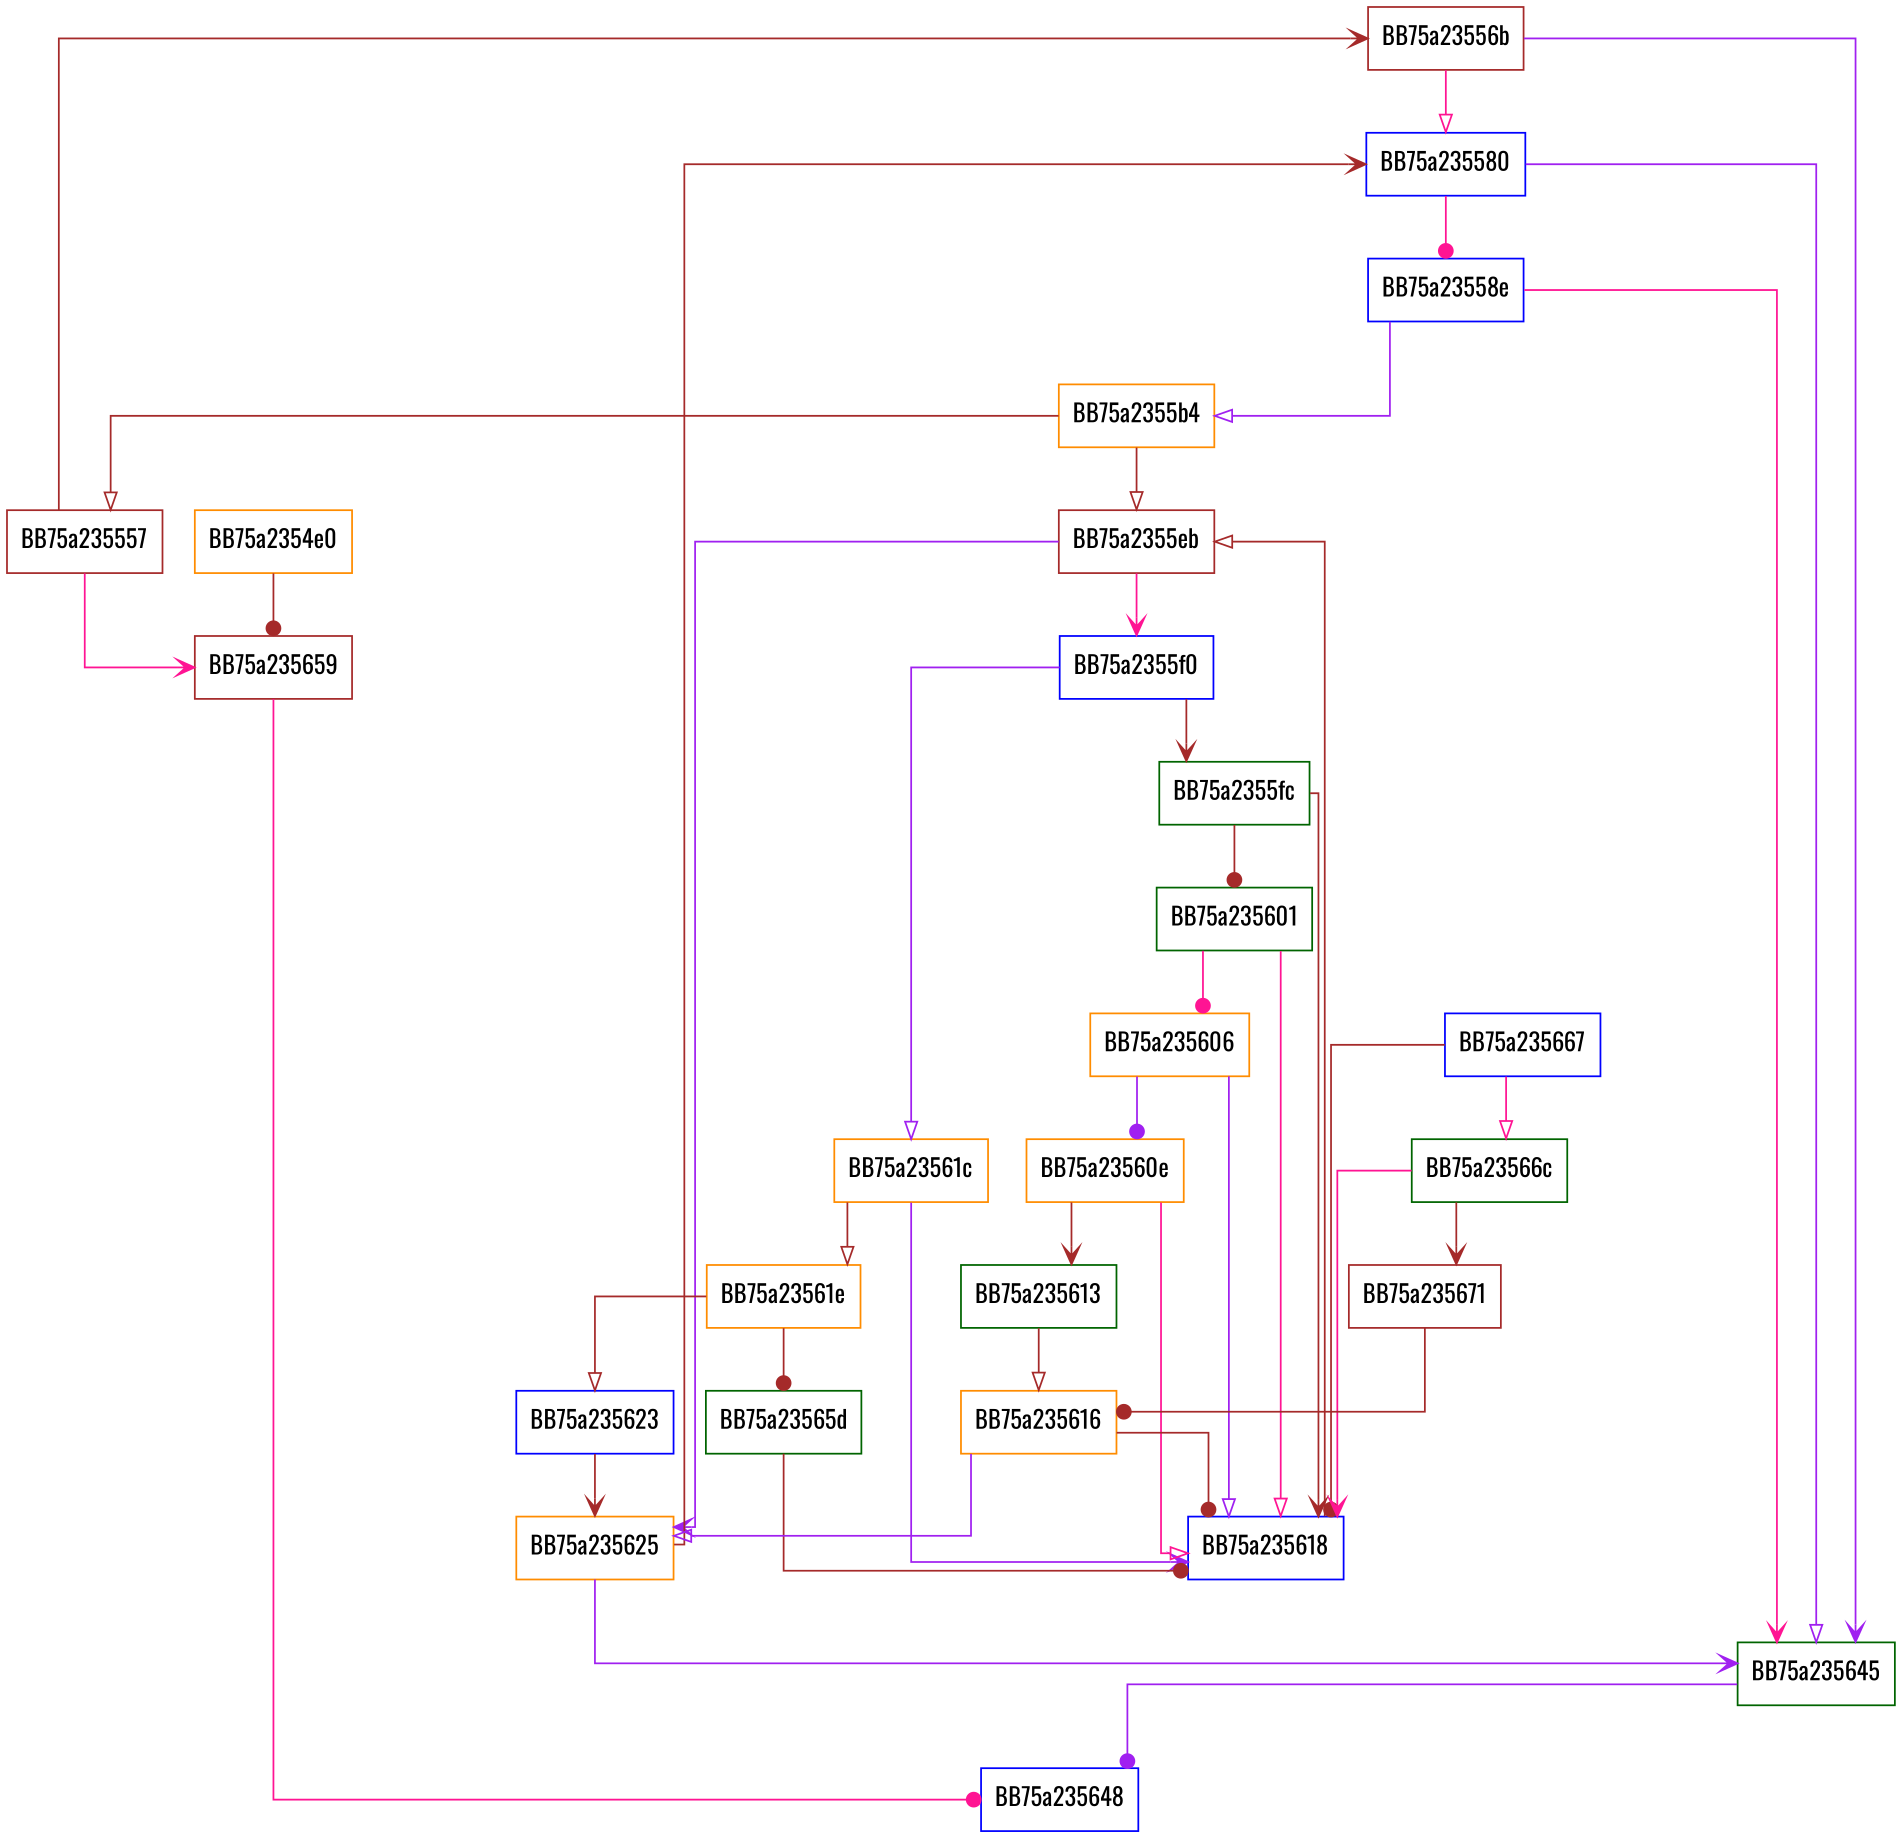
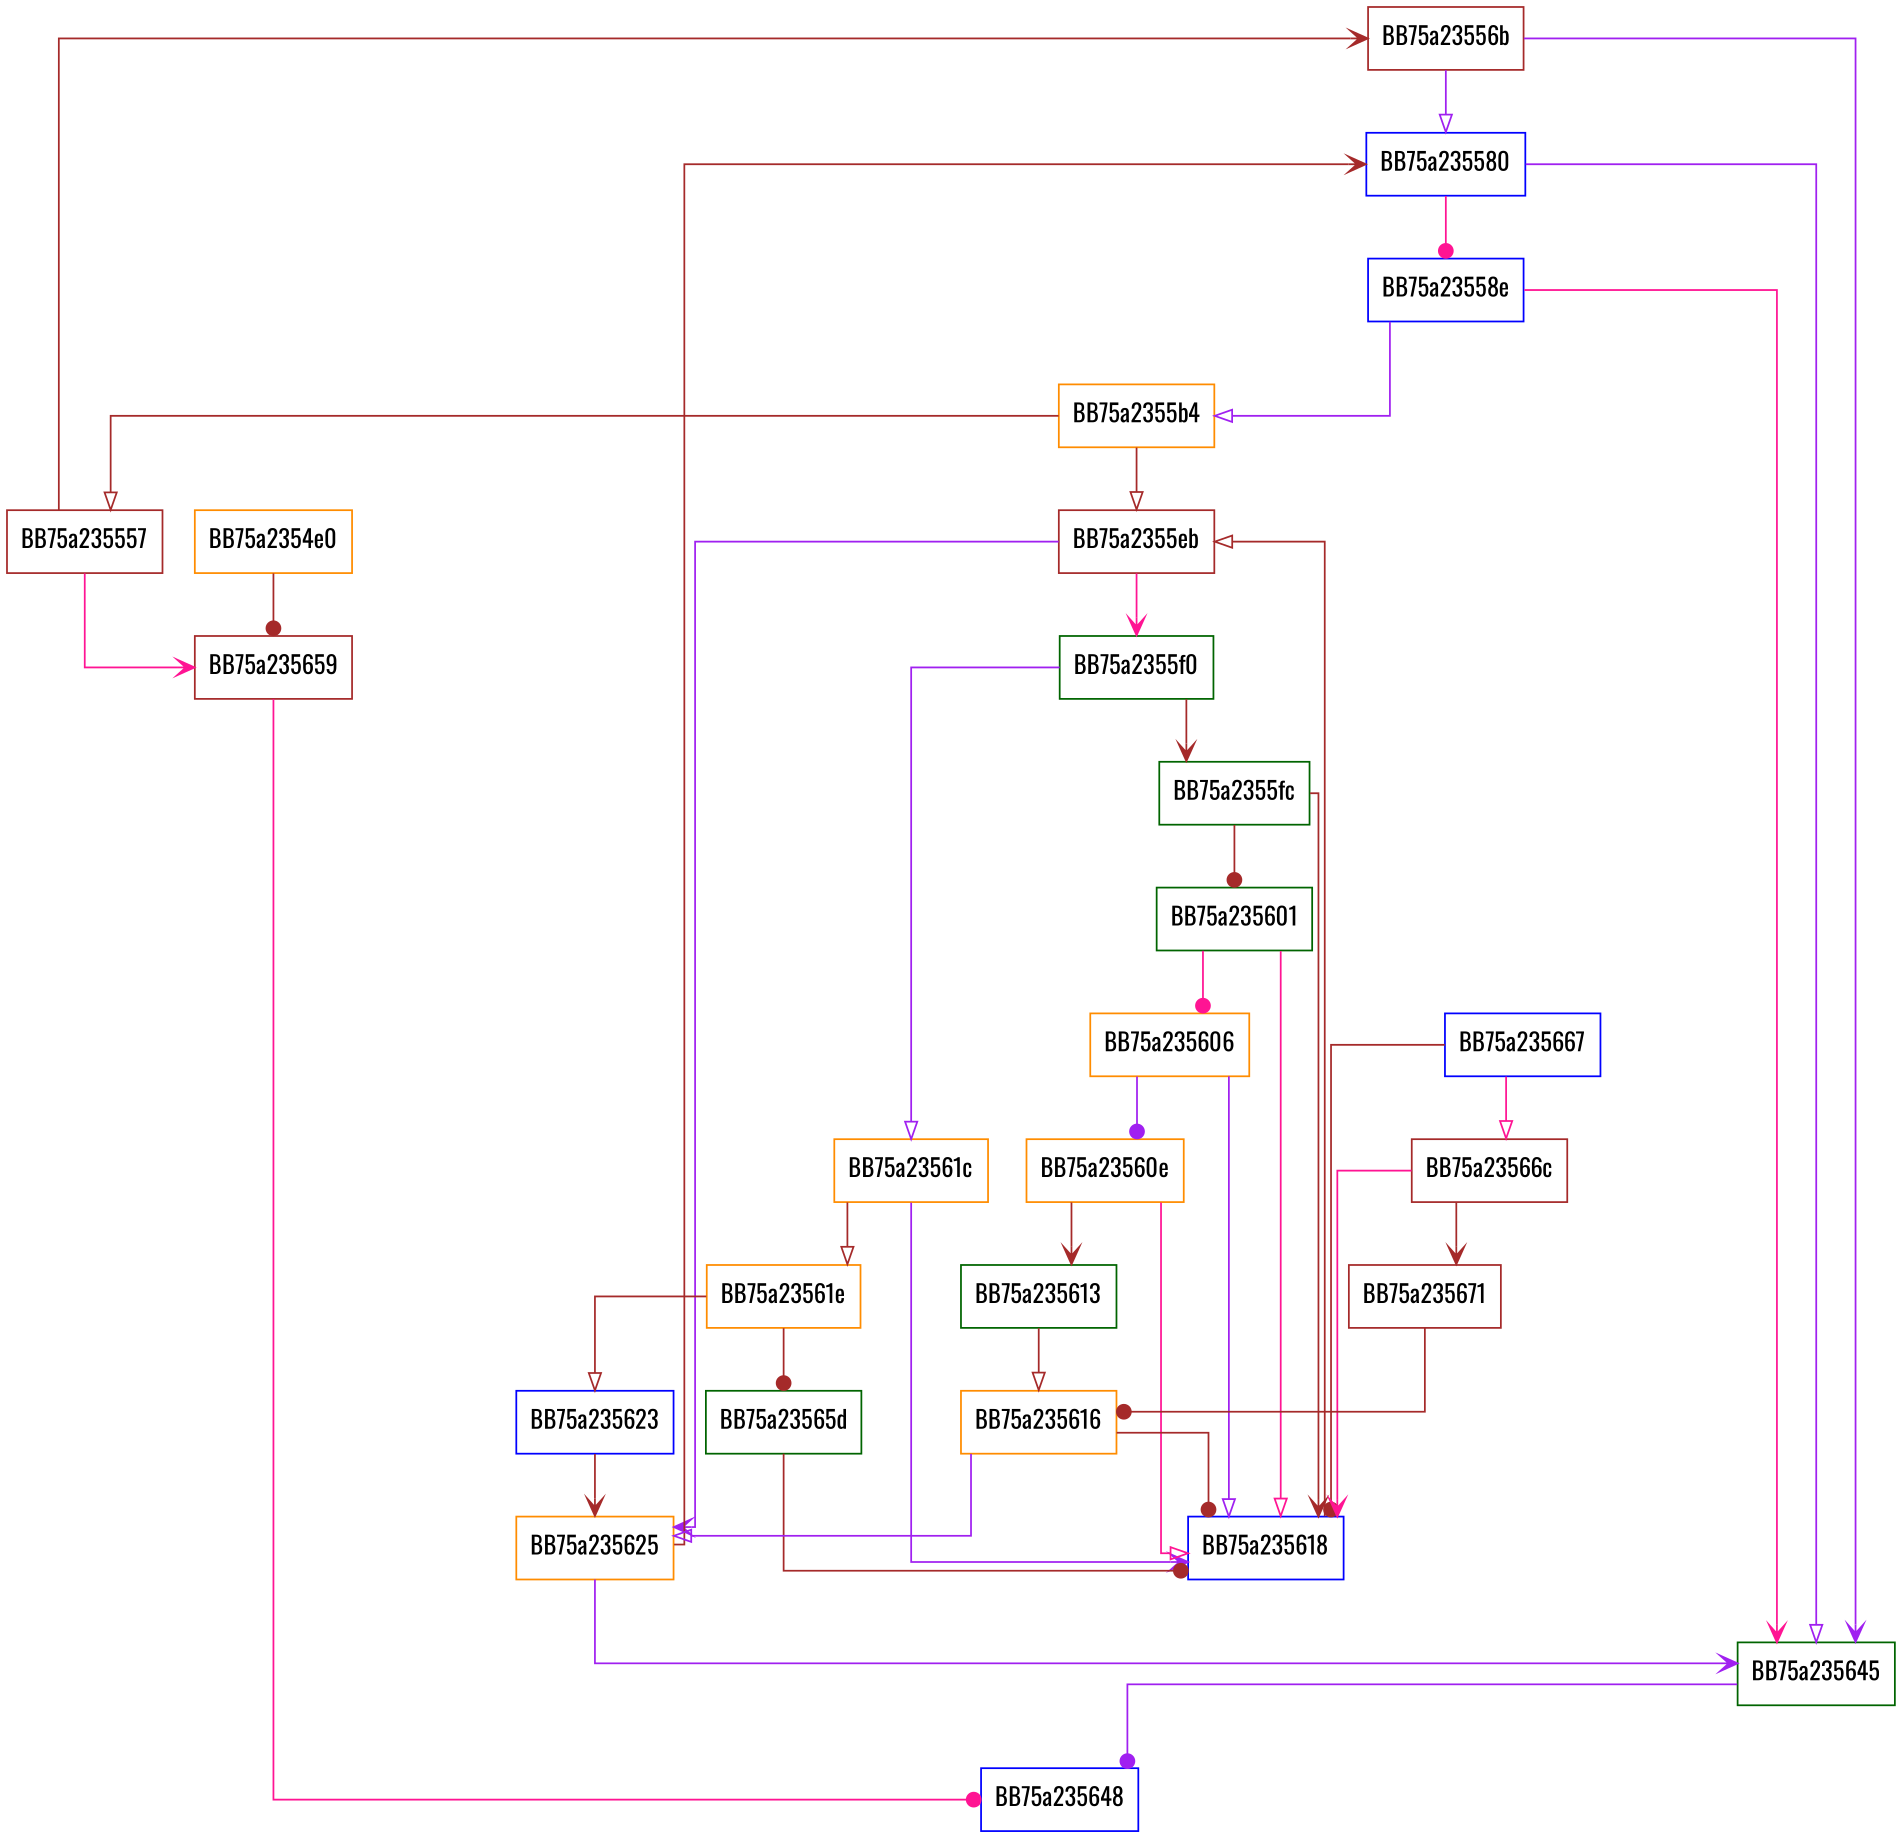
edge "BB75a23556b" -> "BB75a235580": color deeppink -> purple
node "BB75a2355f0": color blue -> darkgreen
node "BB75a23566c": color darkgreen -> brown
